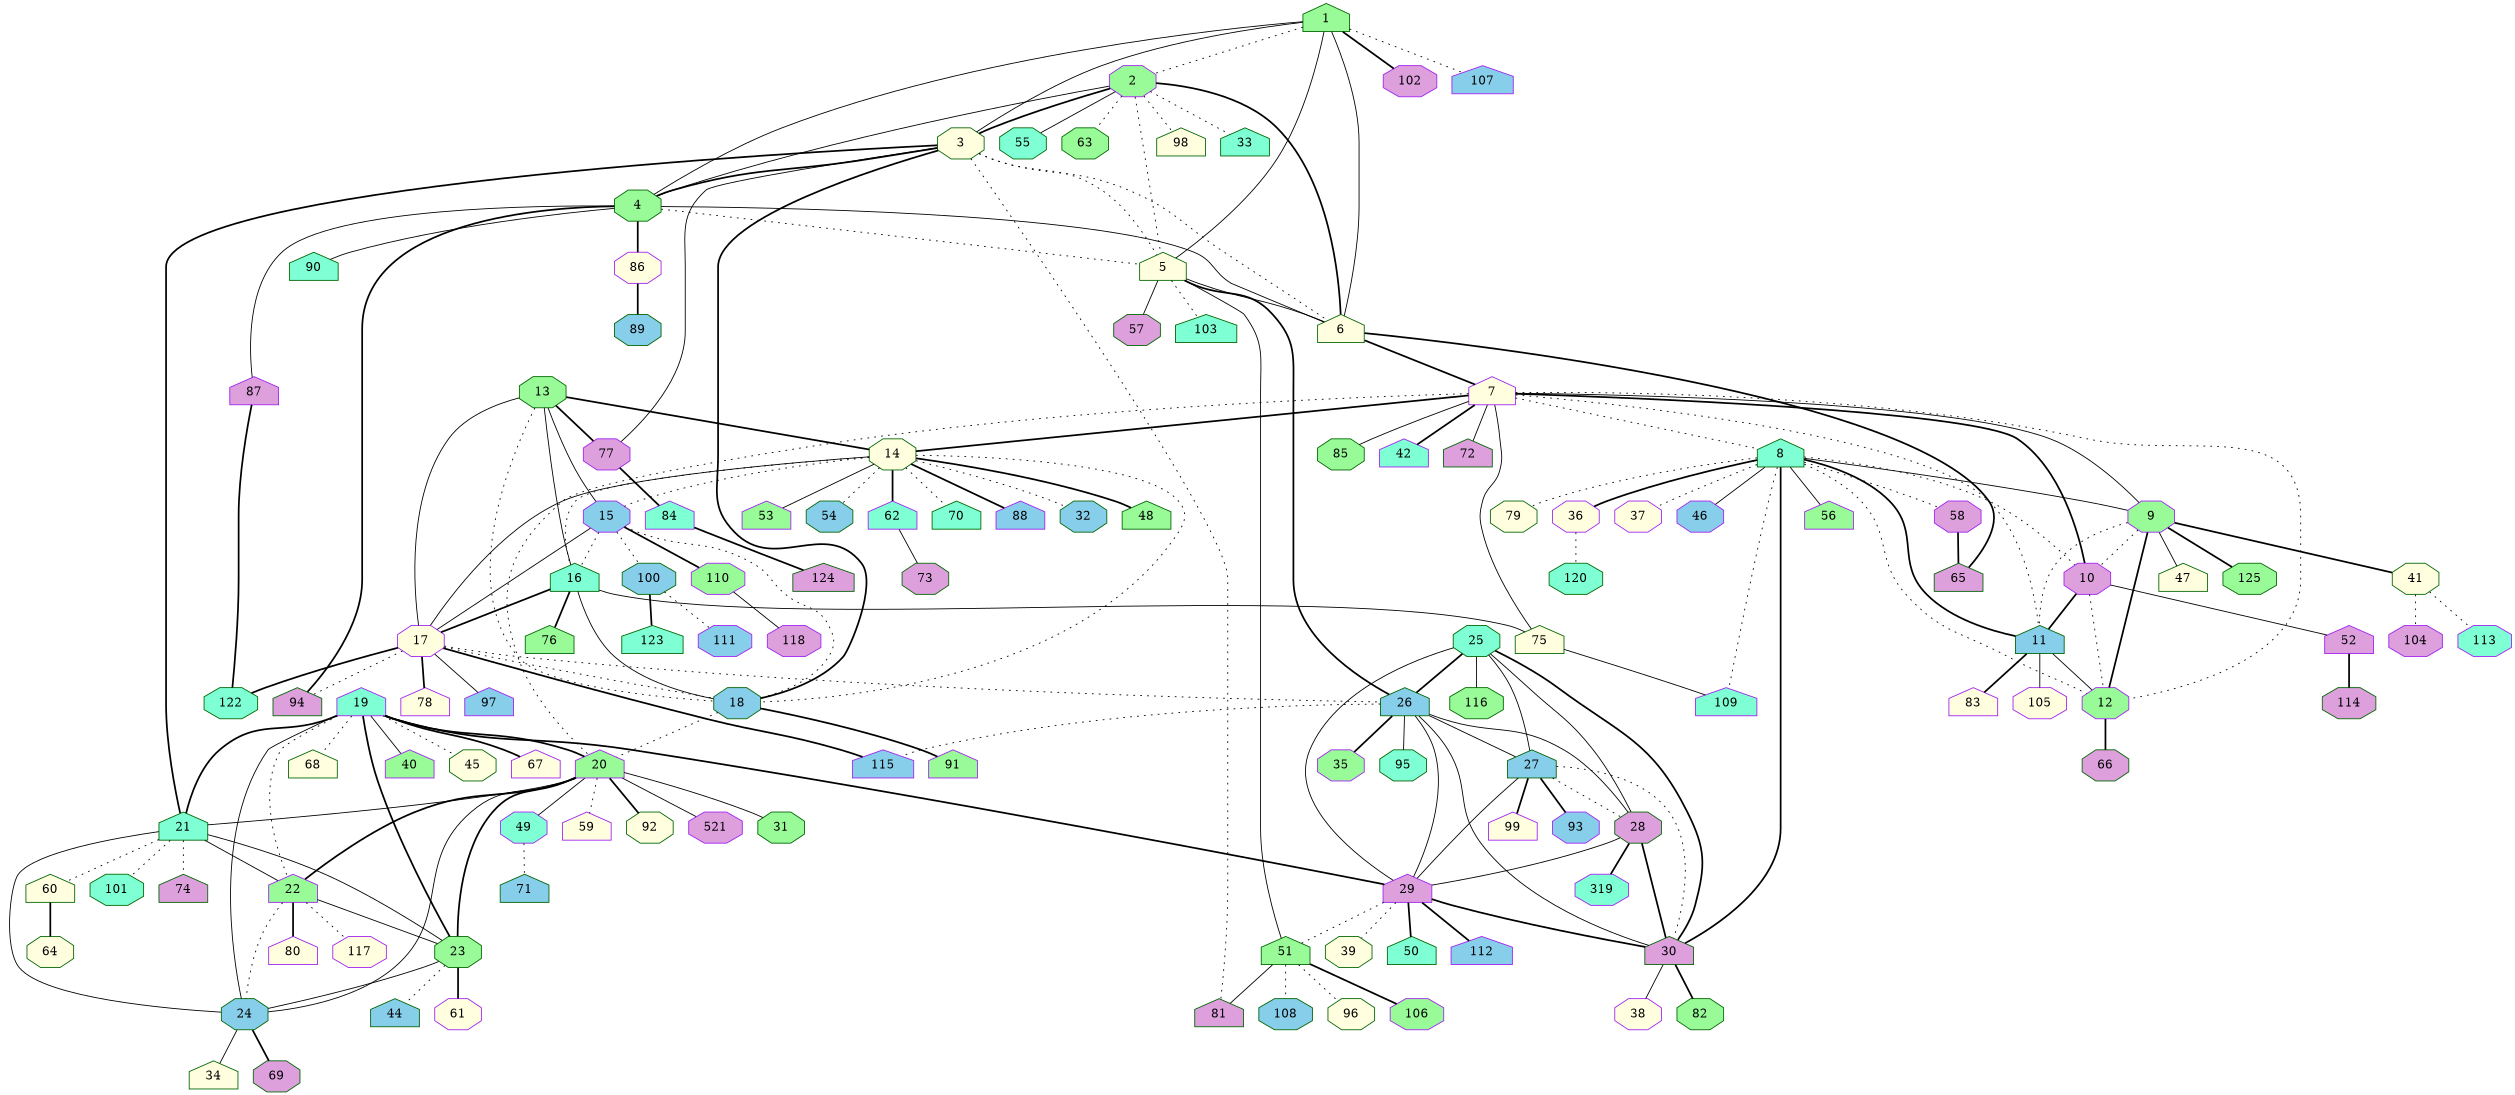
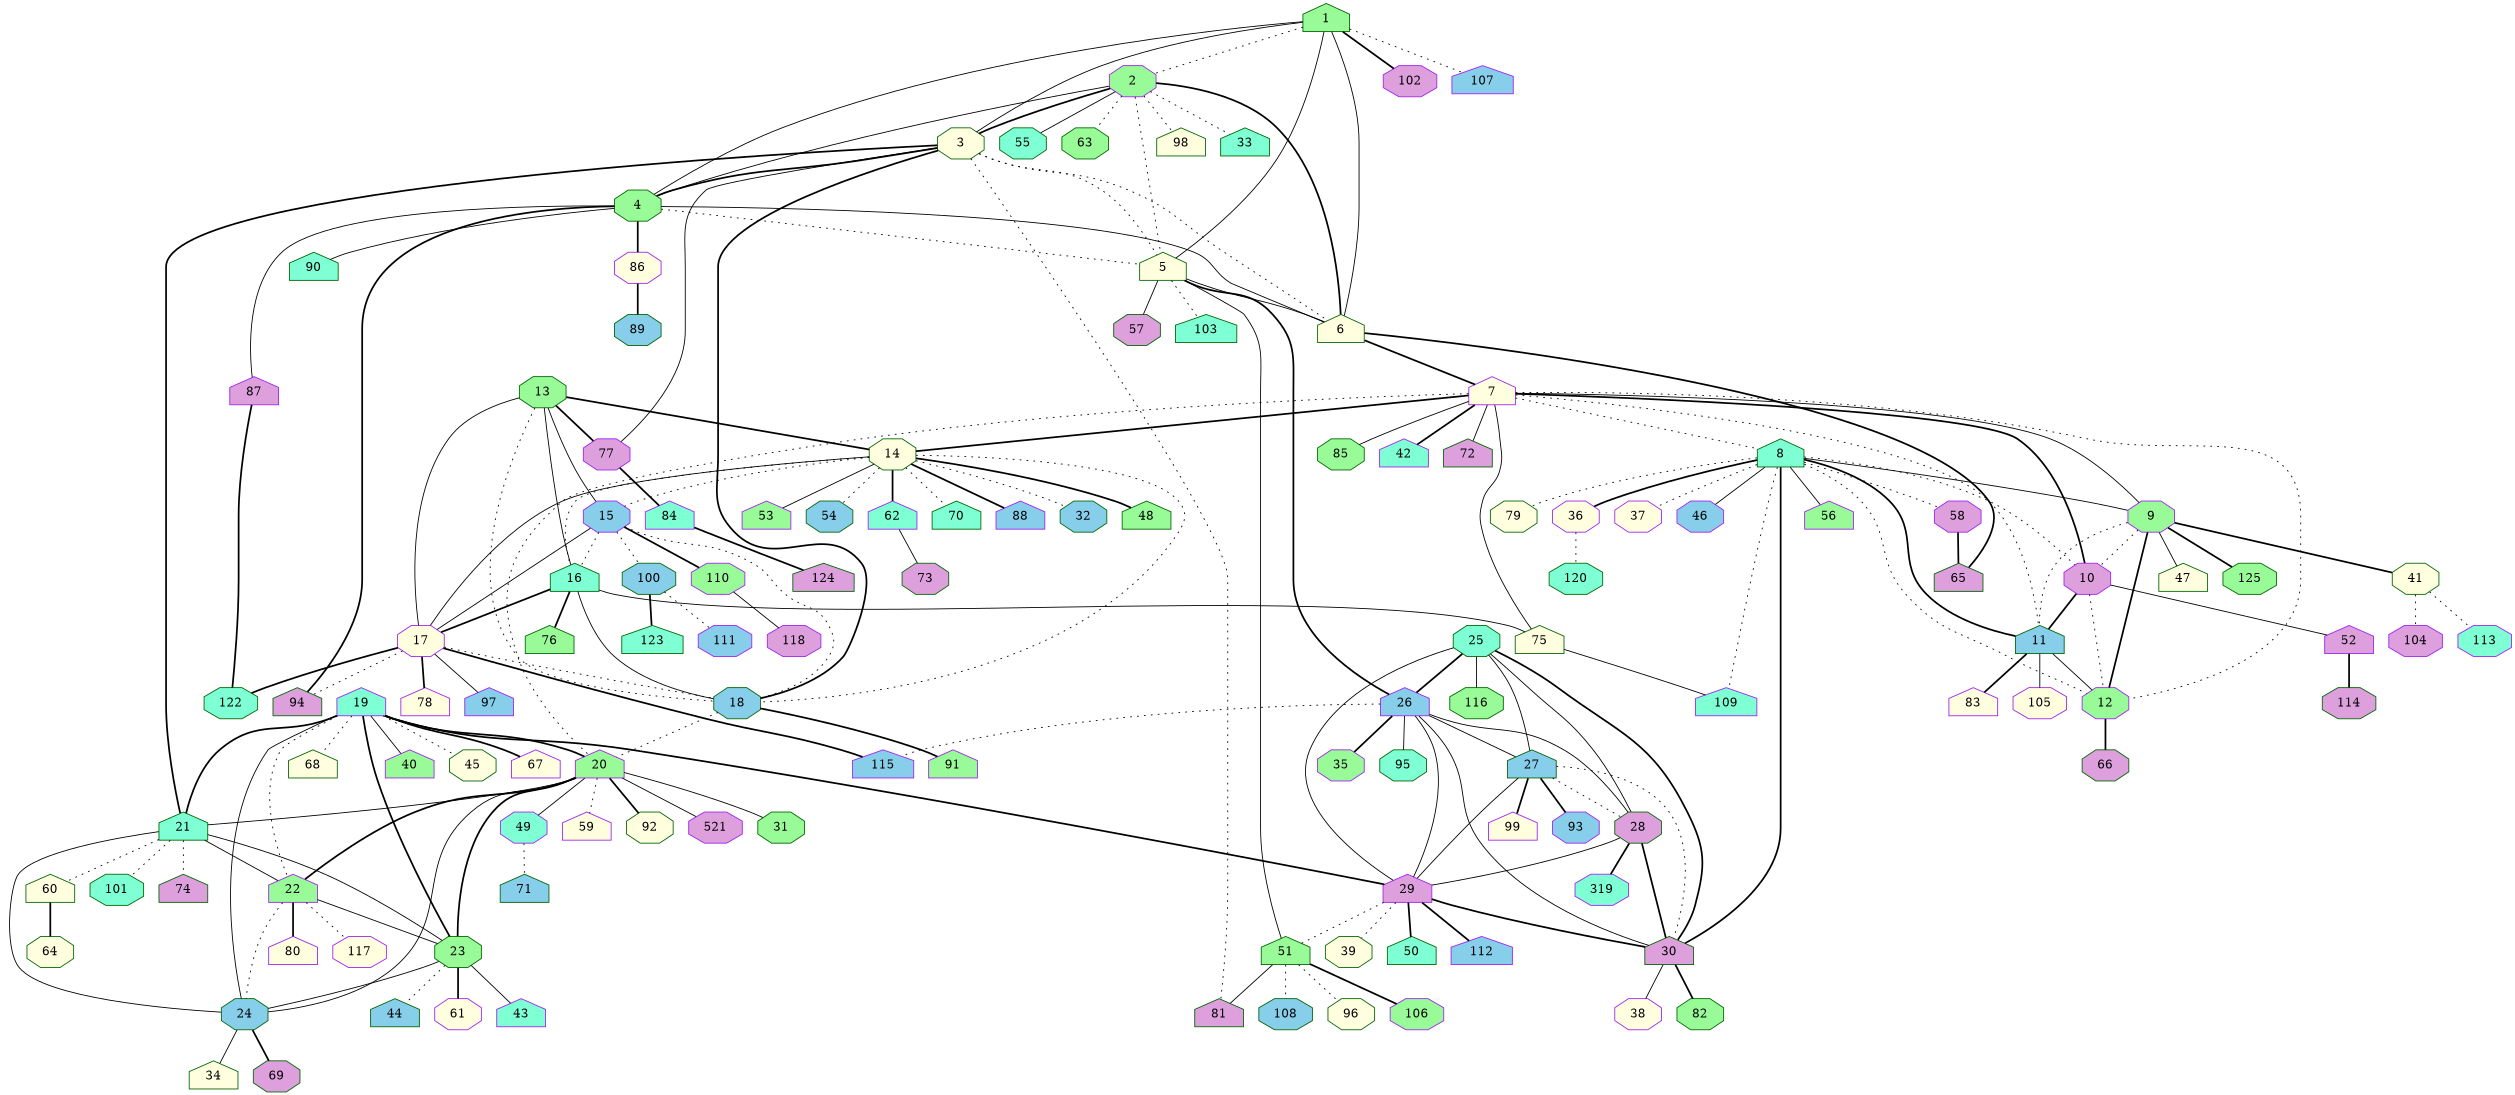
edge "17" -- "26": removed
node "26": color darkgreen -> purple
node "43": added
